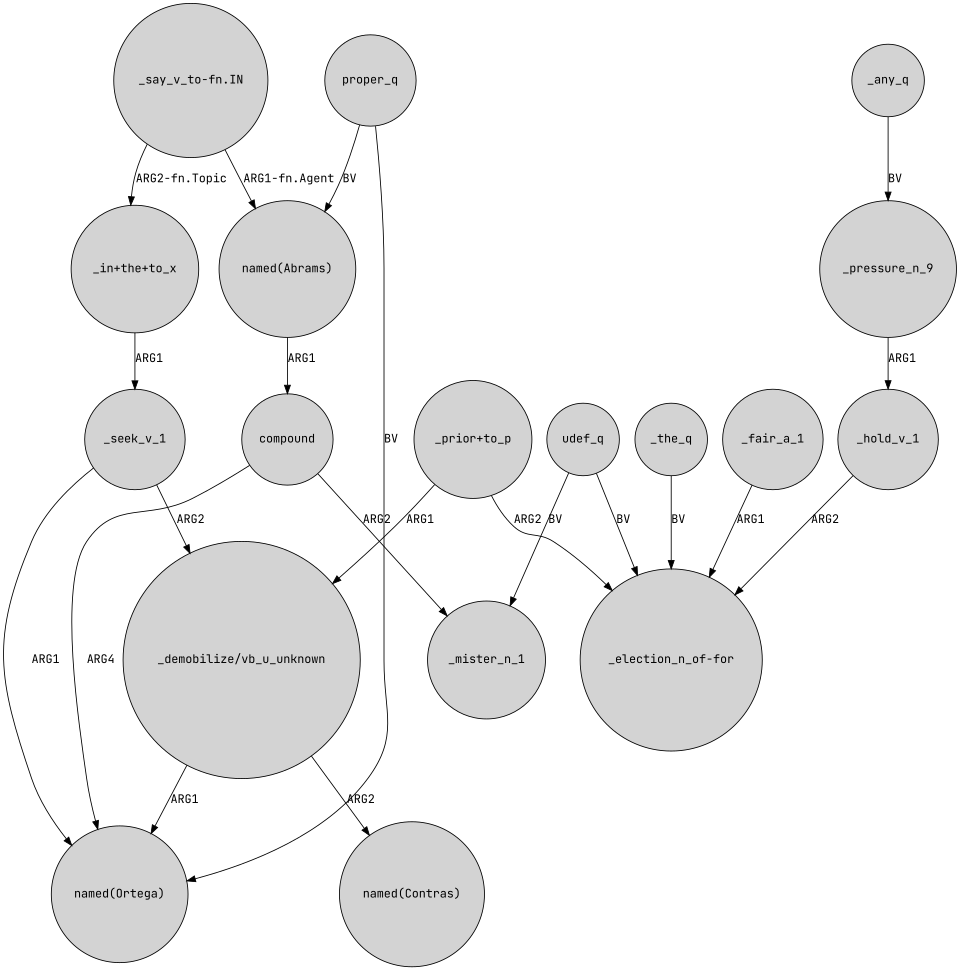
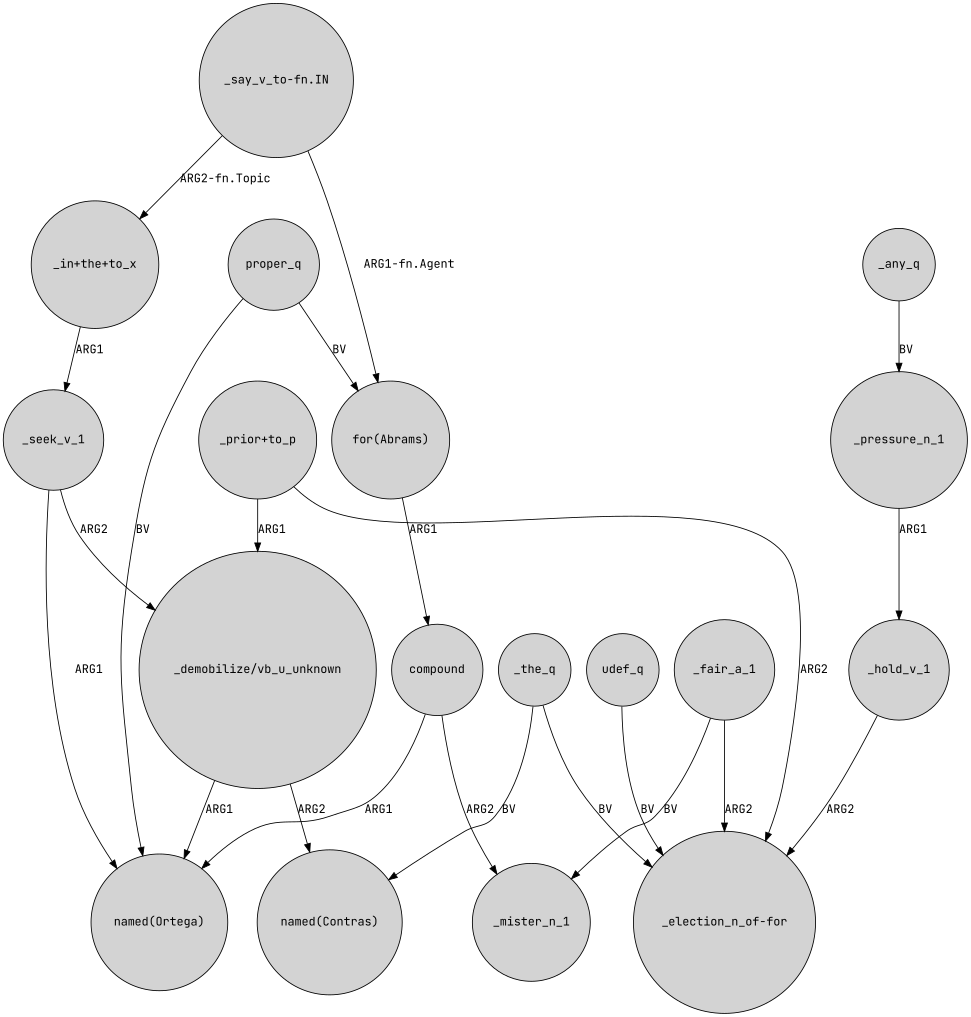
node "named(Abrams)": label "named(Abrams)" -> "for(Abrams)"
node "_pressure_n_9": label "_pressure_n_9" -> "_pressure_n_1"
edge "_fair_a_1" -> "_election_n_of-for": label "ARG1" -> "ARG2"
edge "udef_q" -> "_mister_n_1": now "_fair_a_1" -> "_mister_n_1"
edge "compound" -> "named(Ortega)": label "ARG4" -> "ARG1"
edge "_the_q" -> "named(Contras)": added, label "BV"
